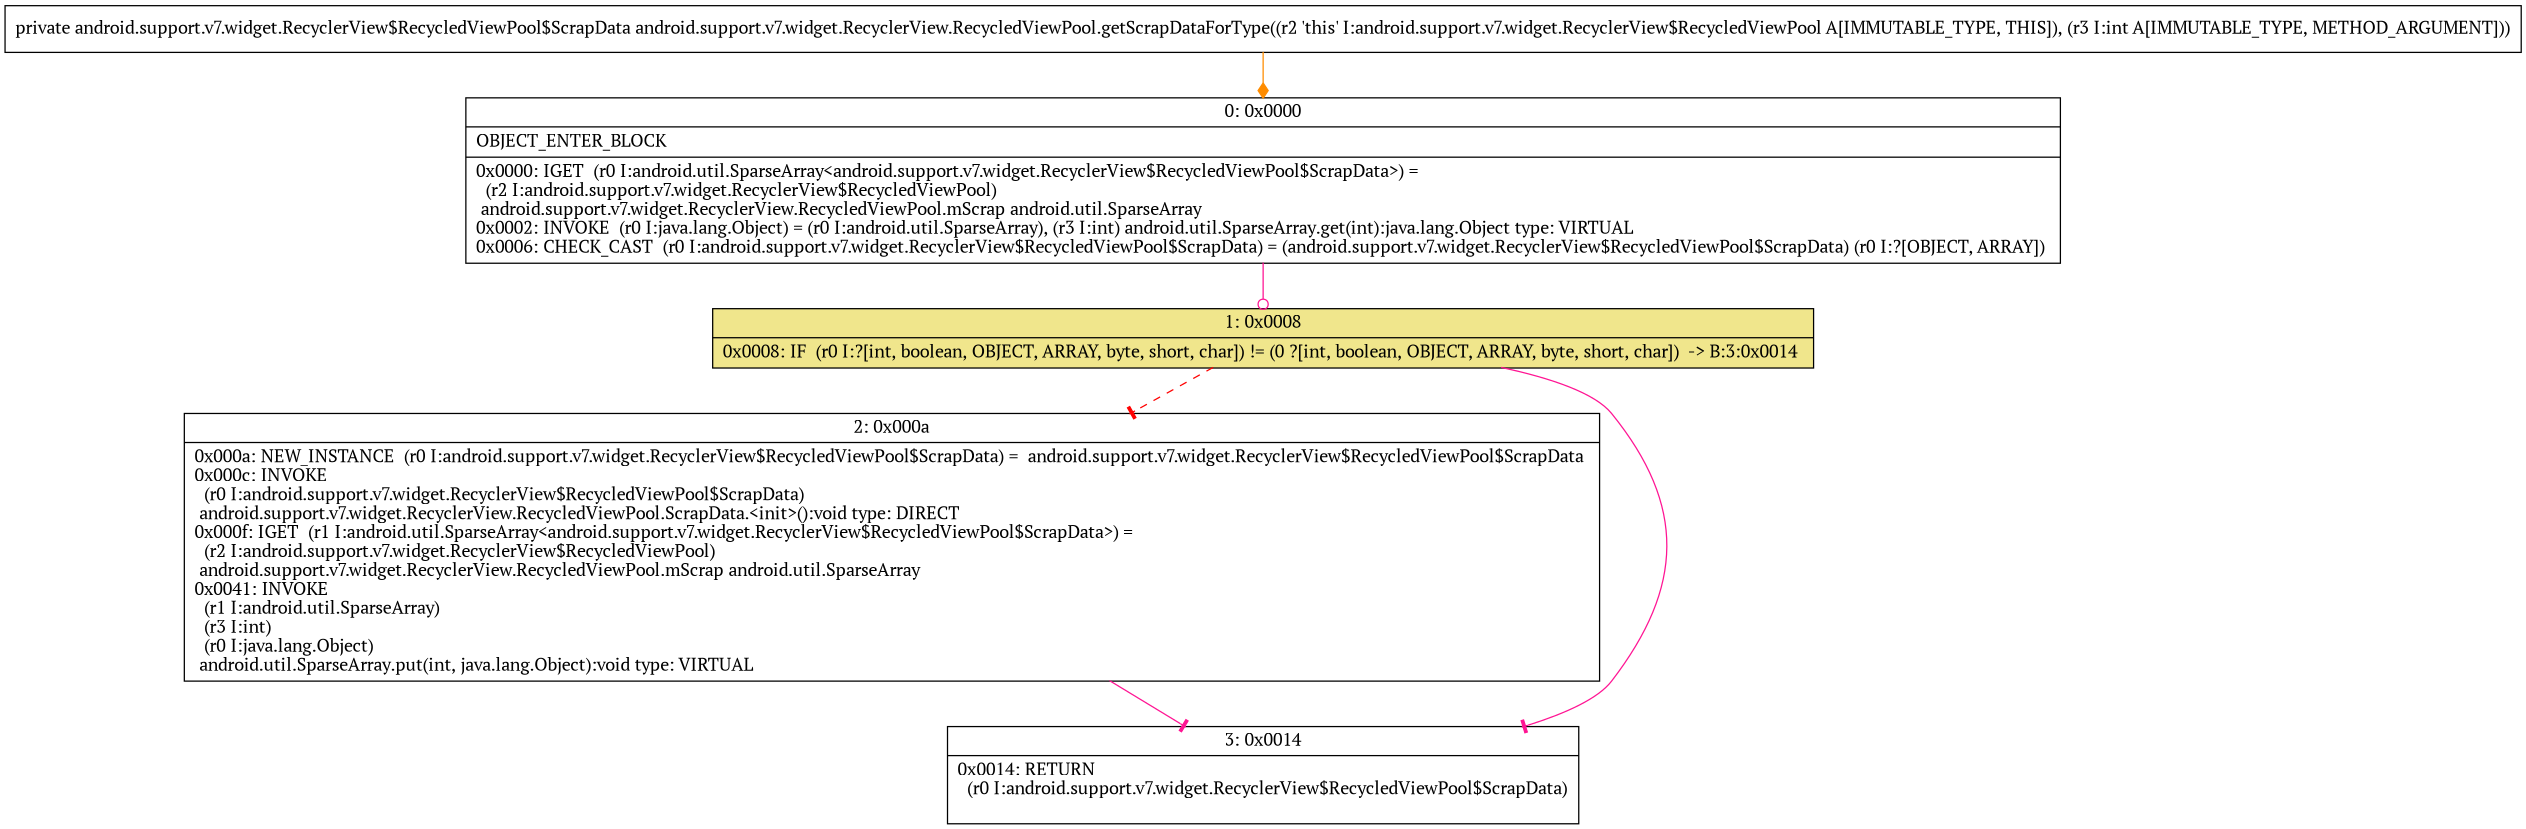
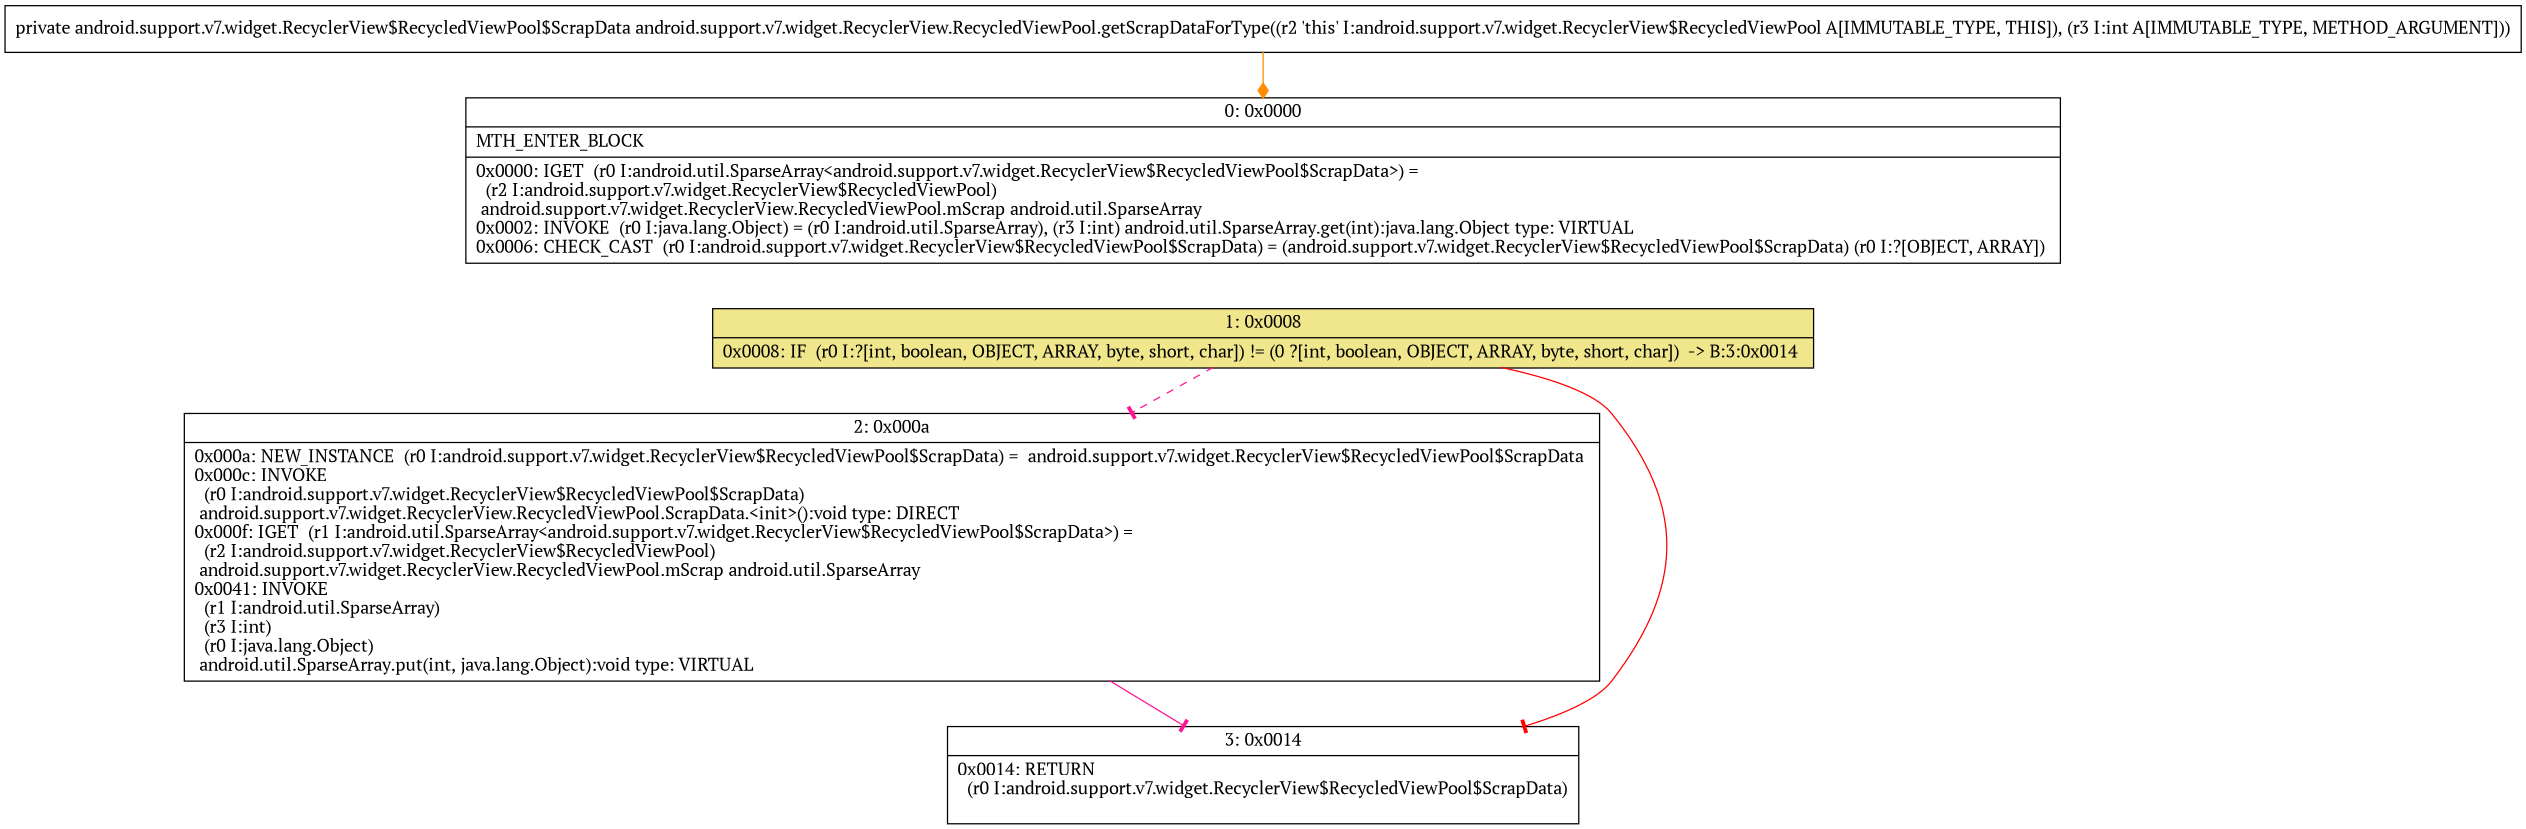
node "0: 0x0000": text "OBJECT_ENTER_BLOCK" -> "MTH_ENTER_BLOCK"
edge "0: 0x0000" -> "1: 0x0008": removed
edge "1: 0x0008" -> "2: 0x000a": color red -> deeppink
edge "1: 0x0008" -> "3: 0x0014": color deeppink -> red
